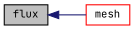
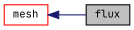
edge "mesh" -> "flux": reversed
